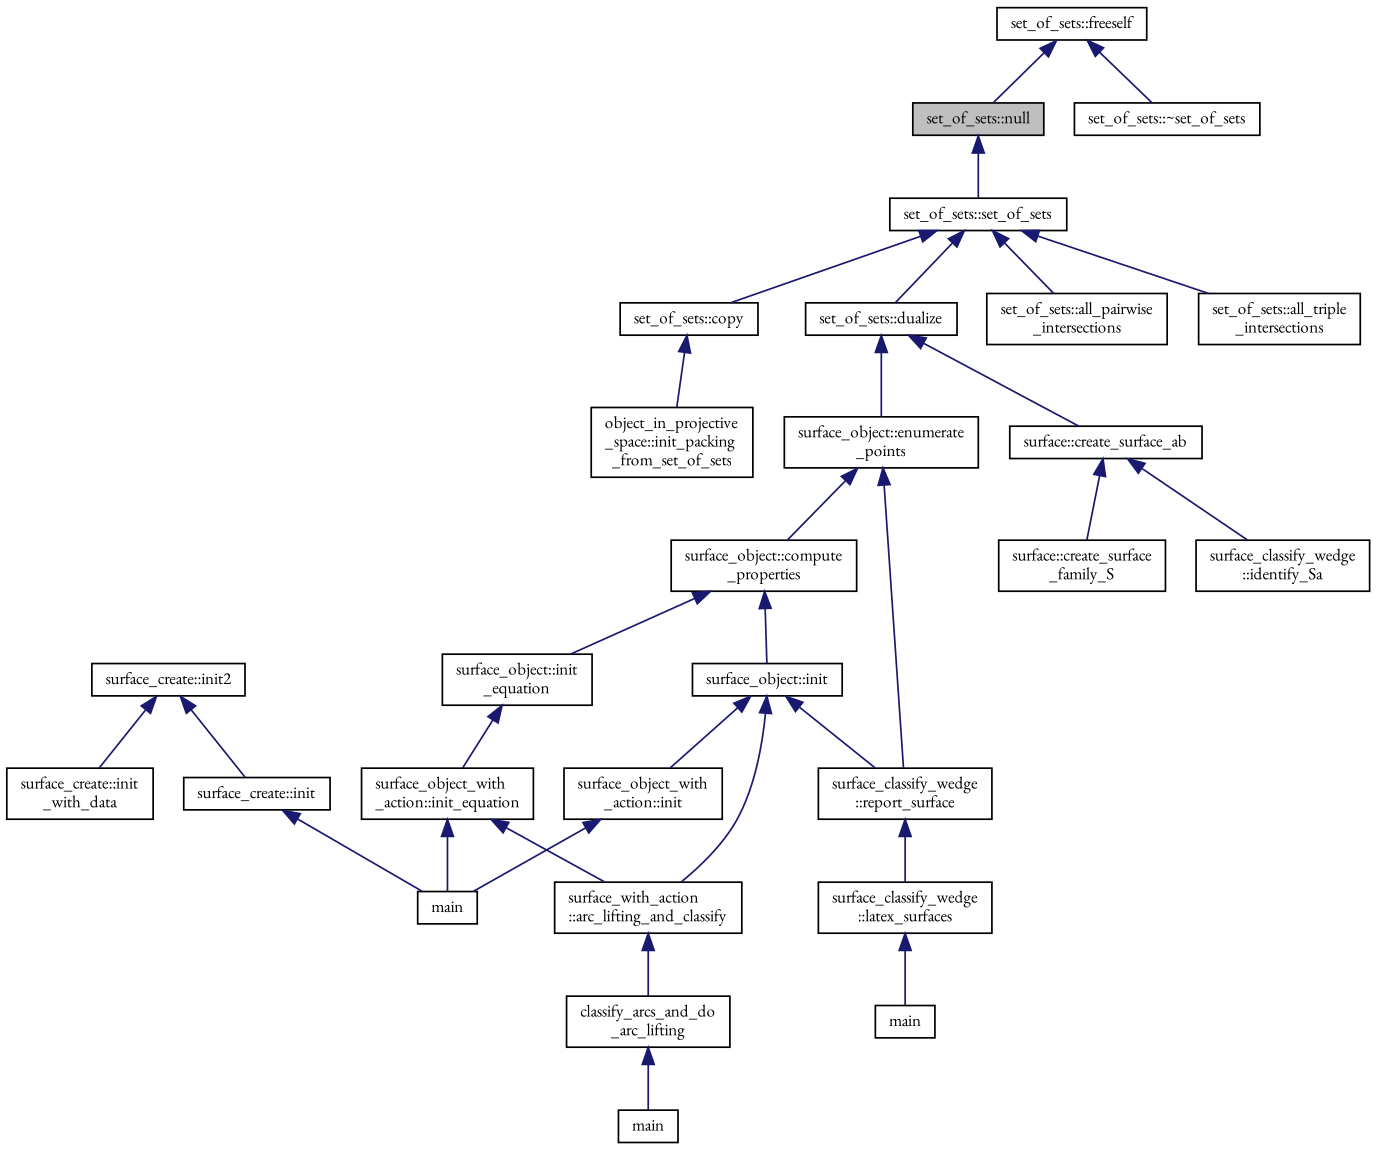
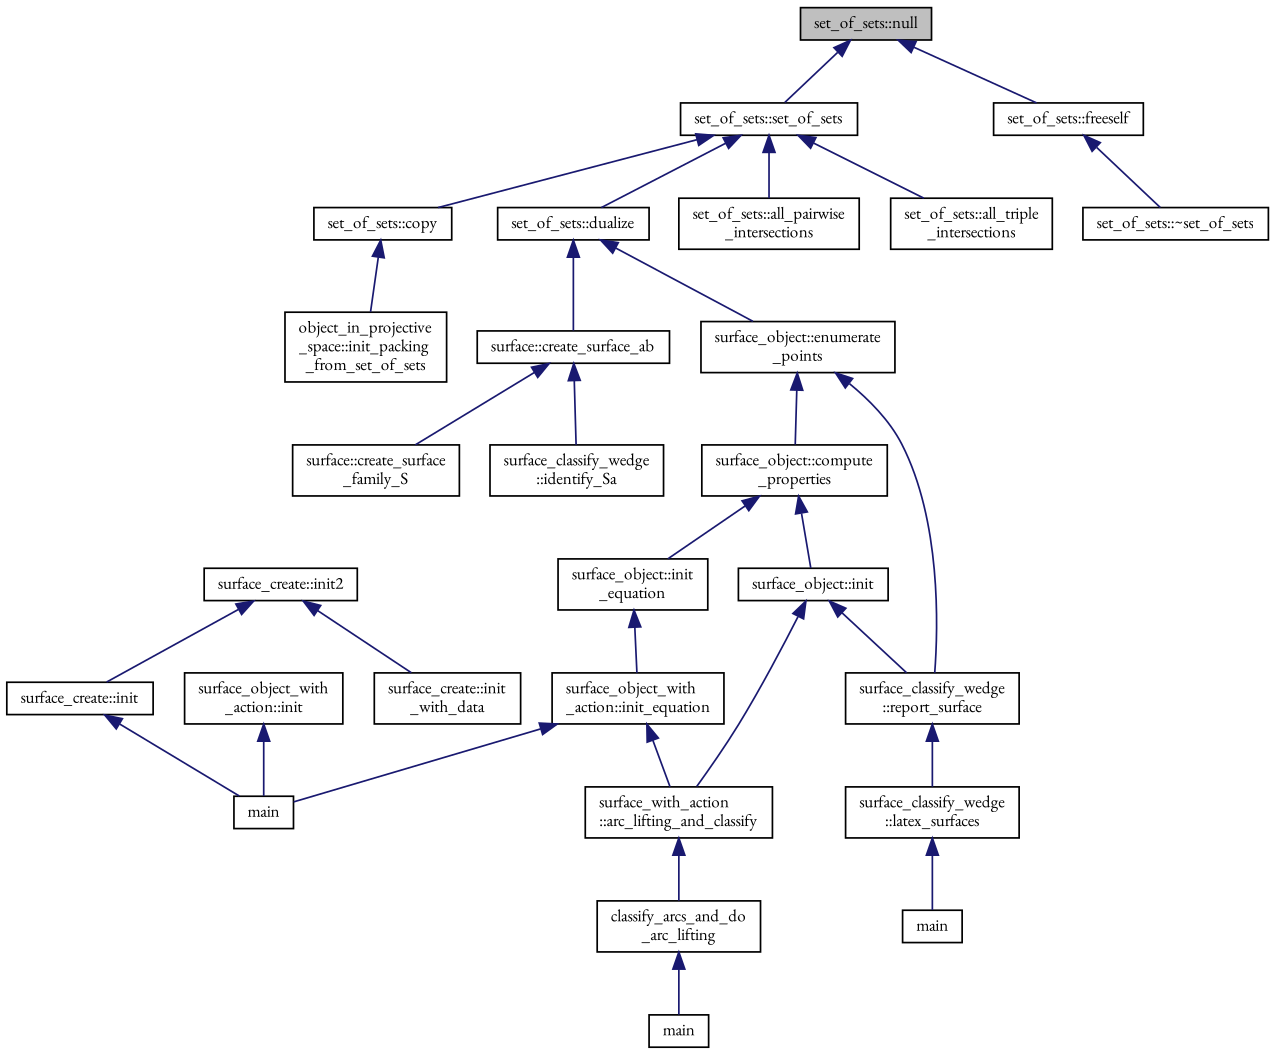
edge "set_of_sets::null" -> "set_of_sets::freeself": reversed
edge "surface_object_with _action::init" -> "surface_object::init": removed
